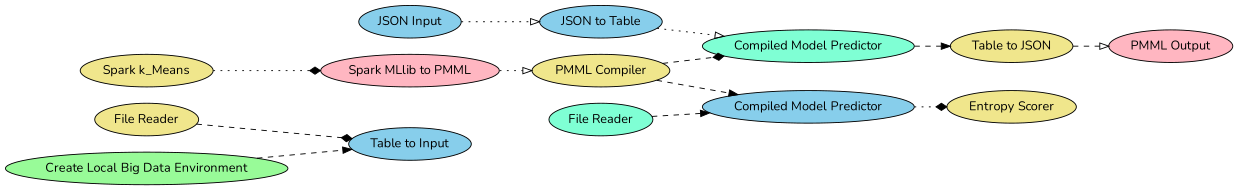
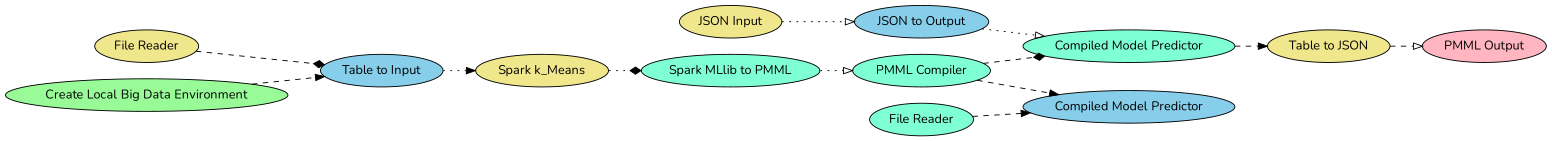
node "JSON Input": fillcolor skyblue -> khaki
node "JSON to Table": label "JSON to Table" -> "JSON to Output"
node "Spark MLlib to PMML": fillcolor lightpink -> aquamarine
edge "Table to Input" -> "Spark k_Means": added
node "PMML Compiler": fillcolor khaki -> aquamarine
node "Entropy Scorer": removed
